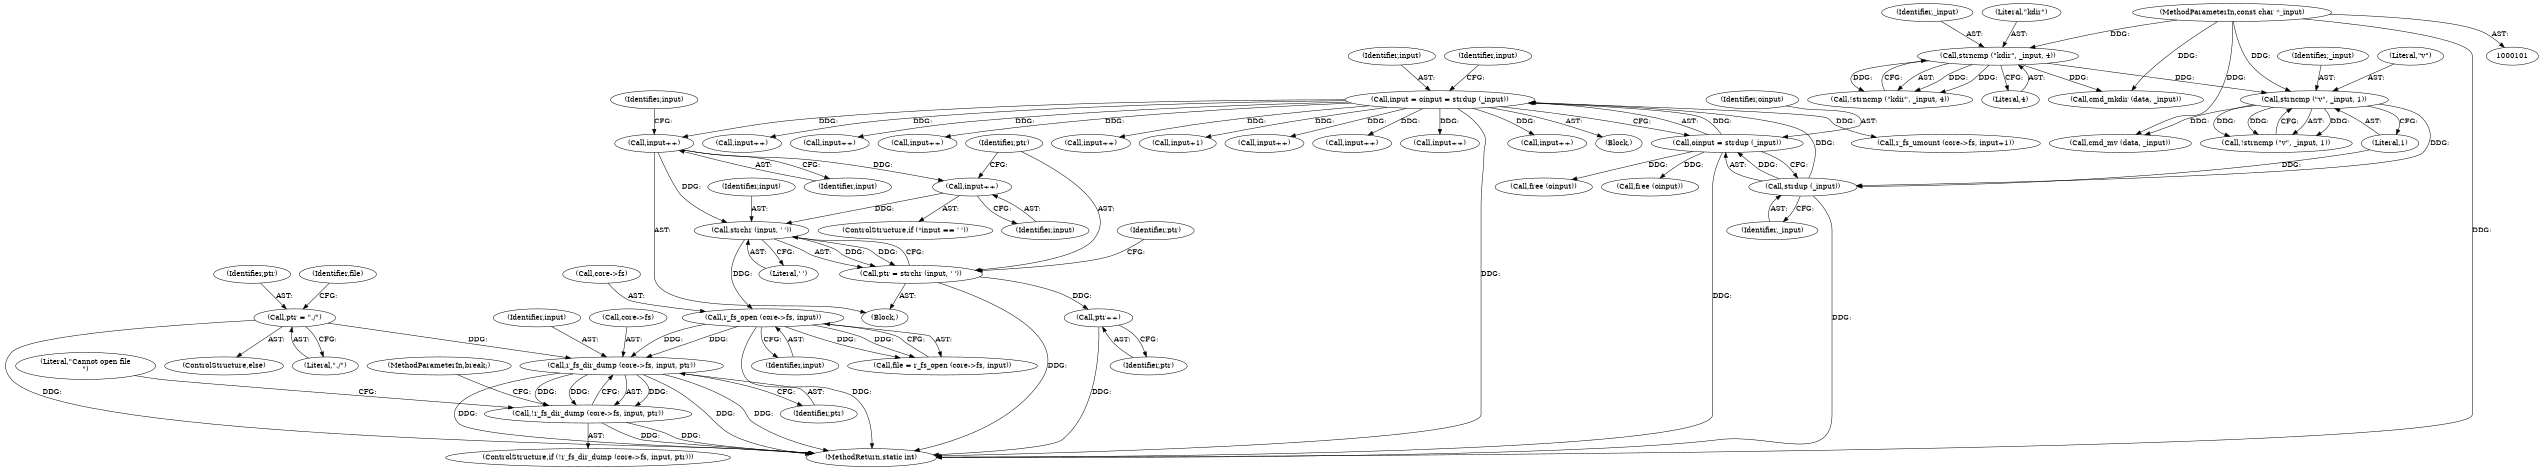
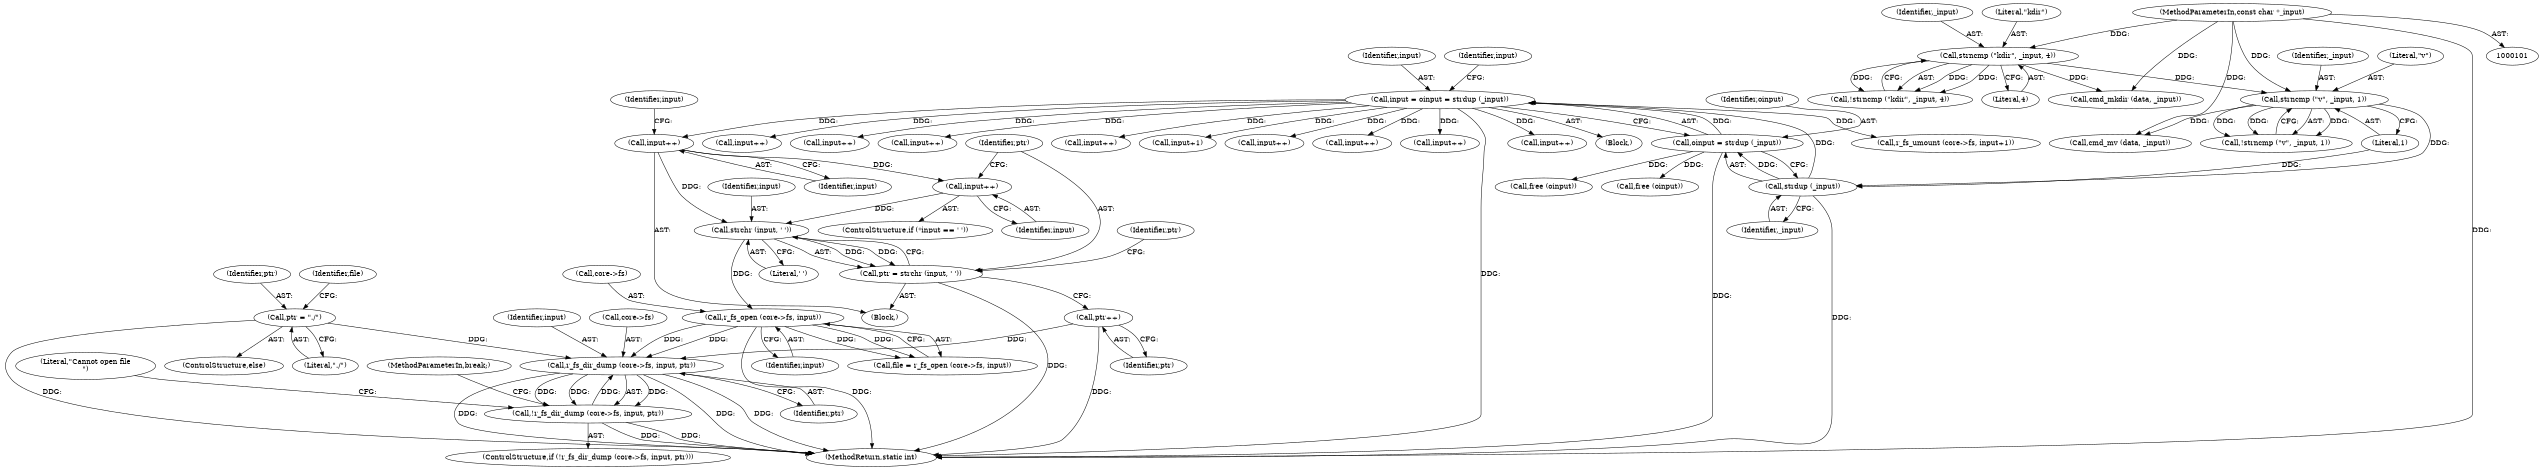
edge "(Call,ptr = strchr (input, ' '))" -> "(Call,ptr++)": label "DDG: " -> "CFG: "
edge "(Call,ptr++)" -> "(Call,r_fs_dir_dump (core->fs, input, ptr))": added, label "DDG:"
edge "(Call,!r_fs_dir_dump (core->fs, input, ptr))" -> "(Call,r_fs_dir_dump (core->fs, input, ptr))": label "CFG: " -> "DDG: "
